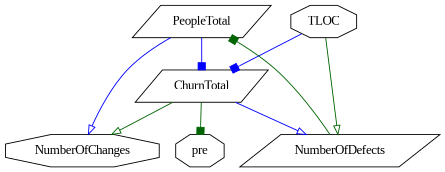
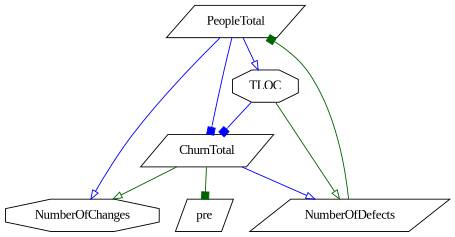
edge "PeopleTotal" -> "TLOC": added
node "pre": shape octagon -> parallelogram
